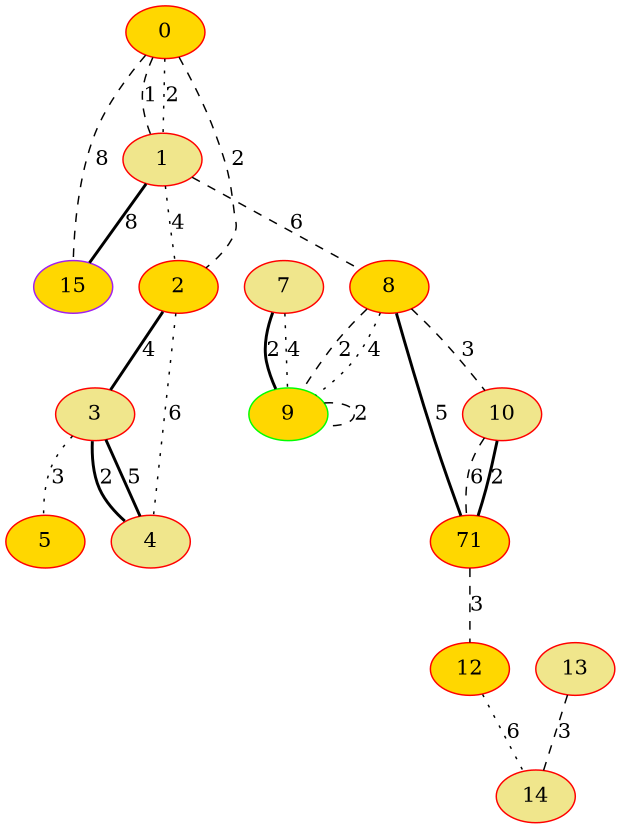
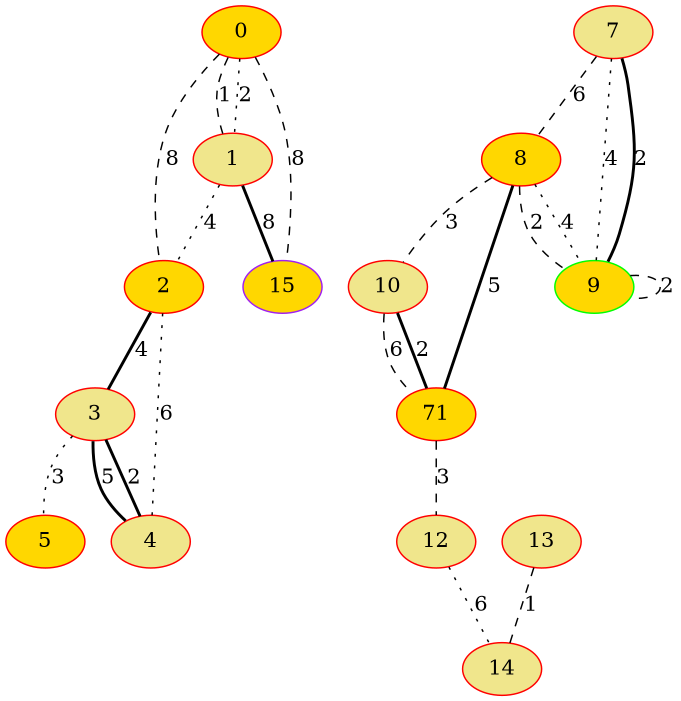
edge "0" -- "2": label "2" -> "8"
edge "1" -- "8": now "7" -- "8"
node "12": fillcolor gold -> khaki
edge "13" -- "14": label "3" -> "1"
